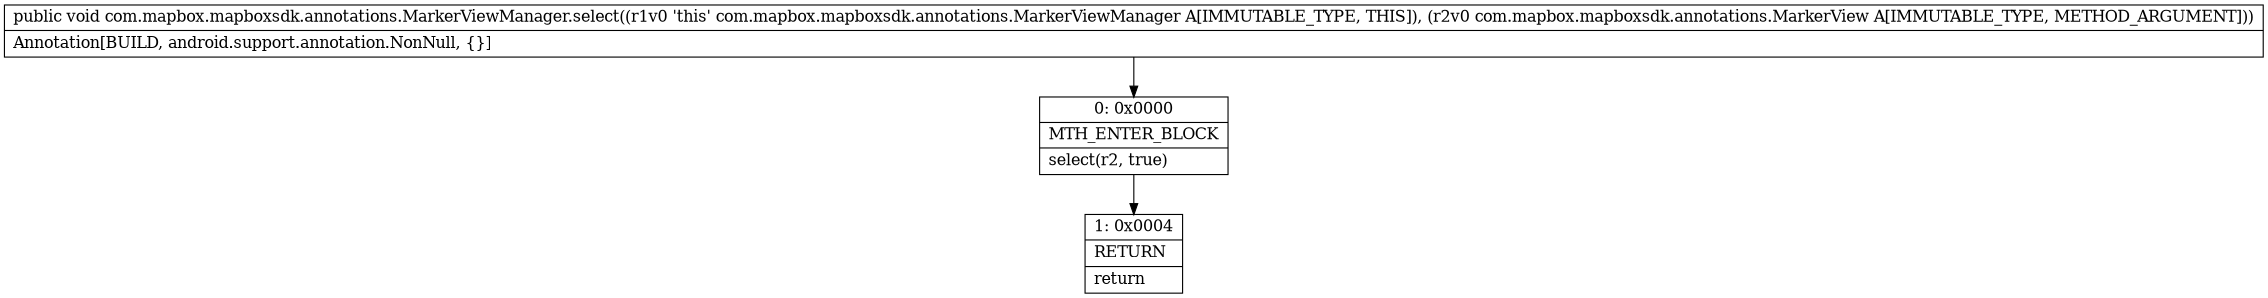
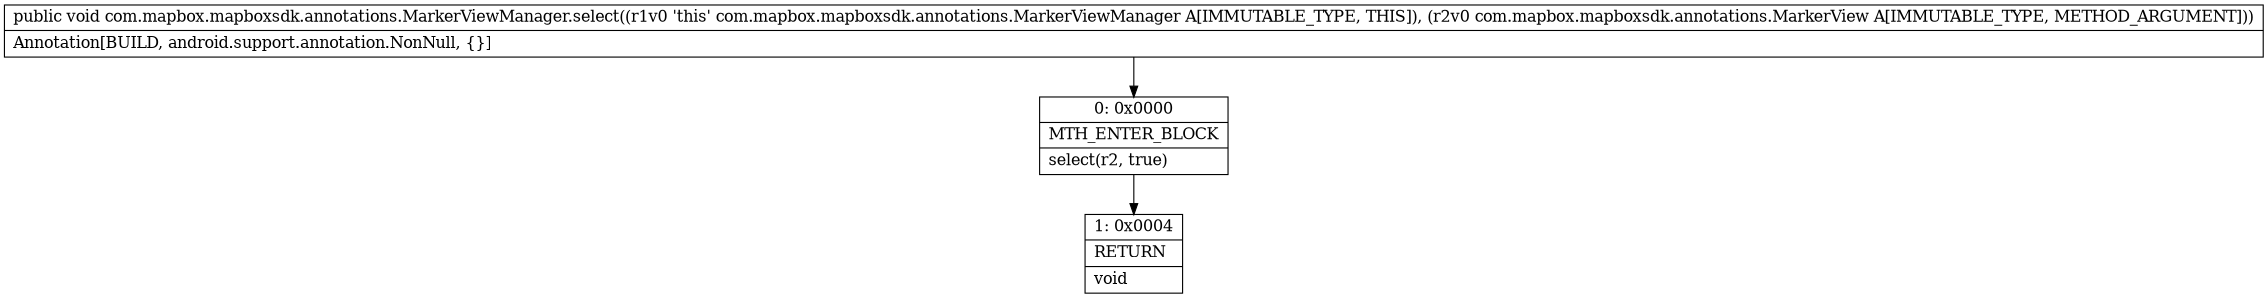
node "1: 0x0004": text "return" -> "void"
